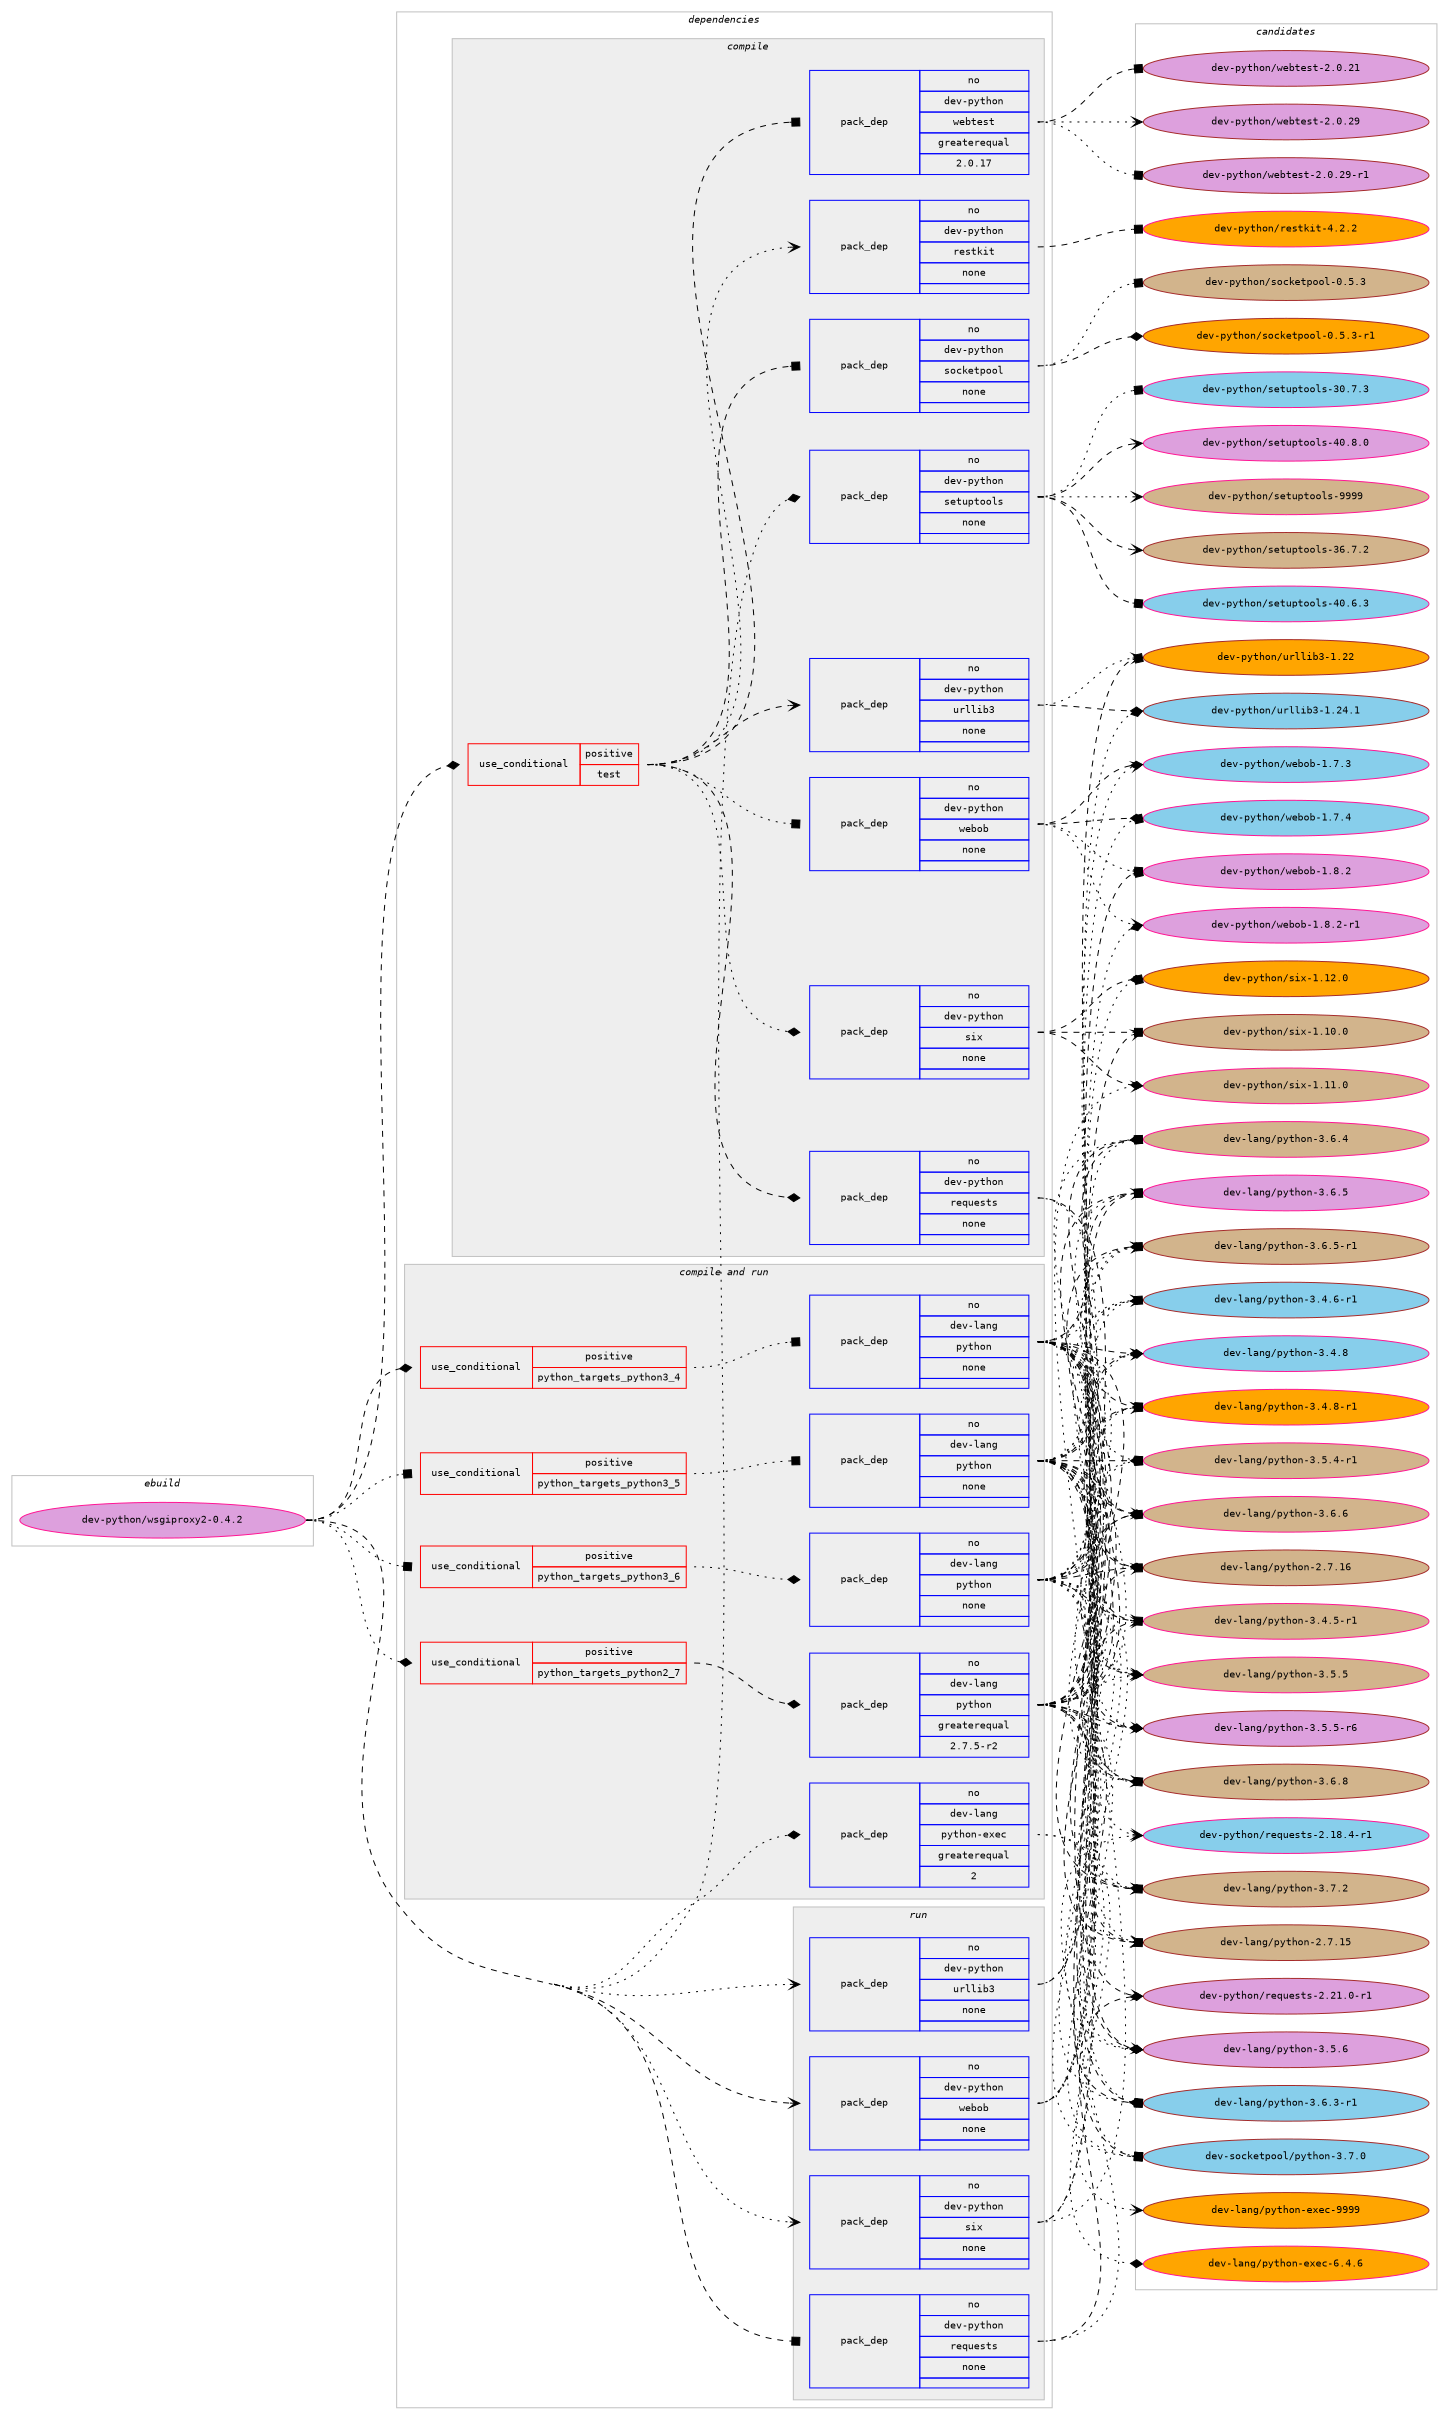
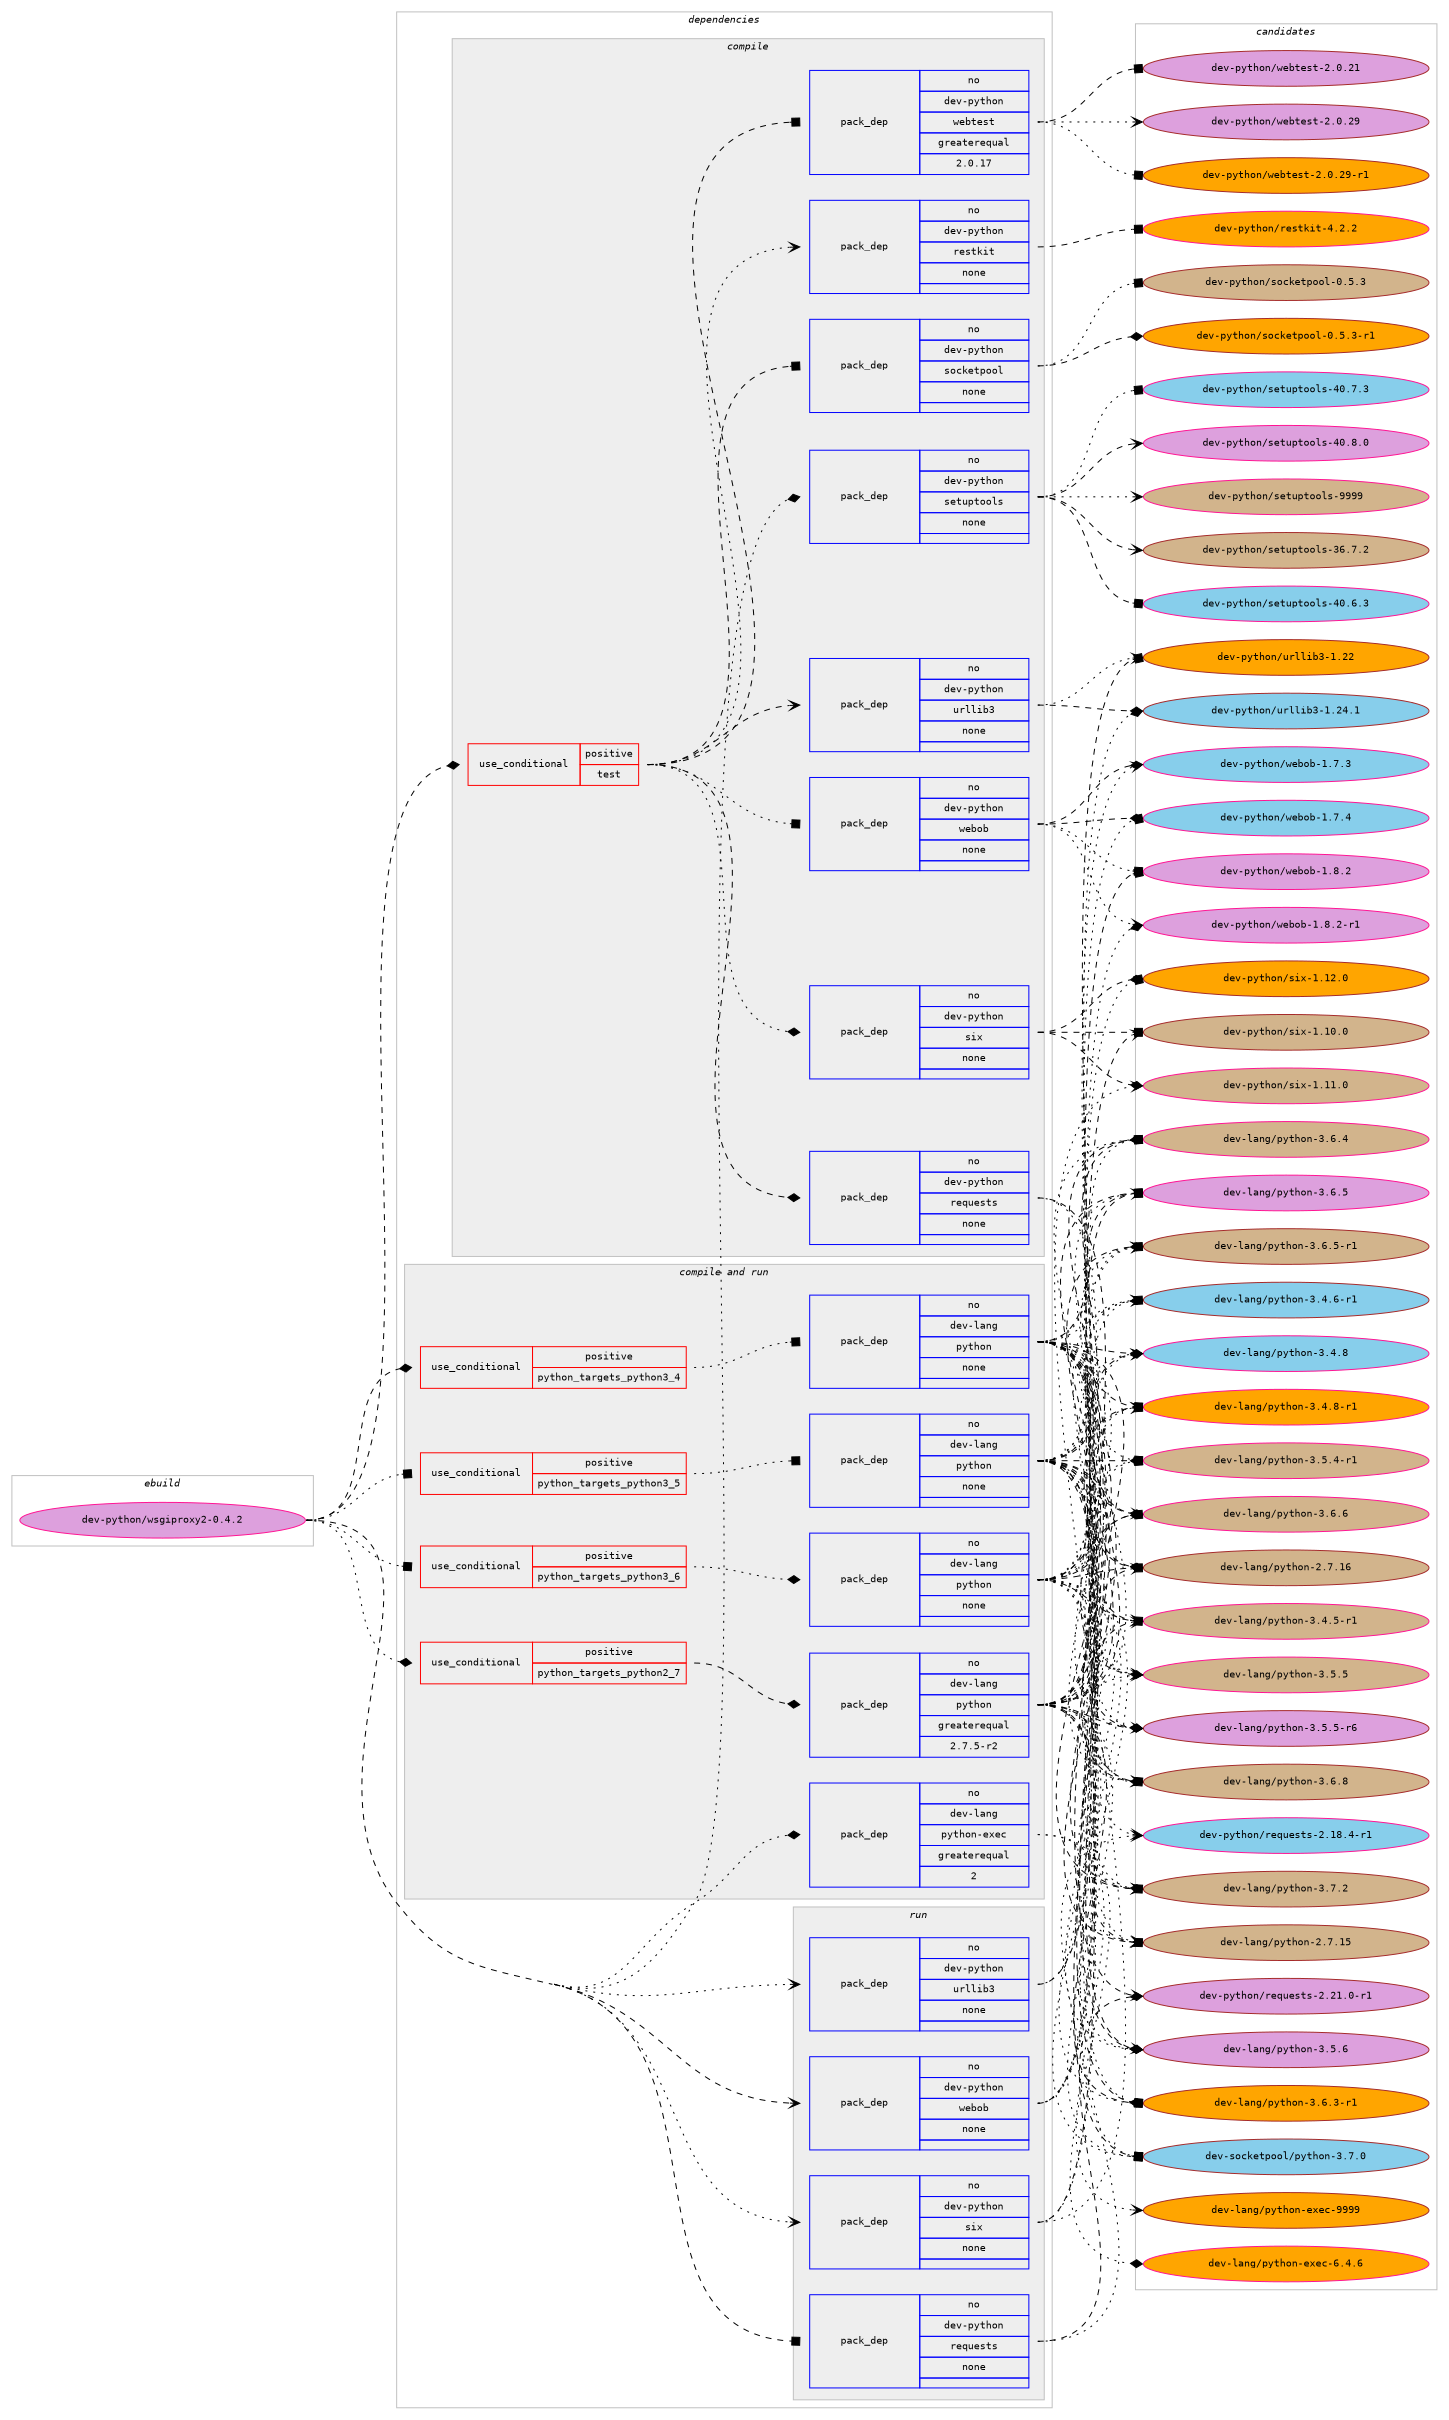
node "dev-python/webtest-2.0.29-r1": fillcolor plum -> orange
node "dev-python/setuptools-30.7.3": label "dev-python/setuptools-30.7.3" -> "dev-python/setuptools-40.7.3"
node "dev-lang/python-3.6.3-r1": fillcolor skyblue -> orange
